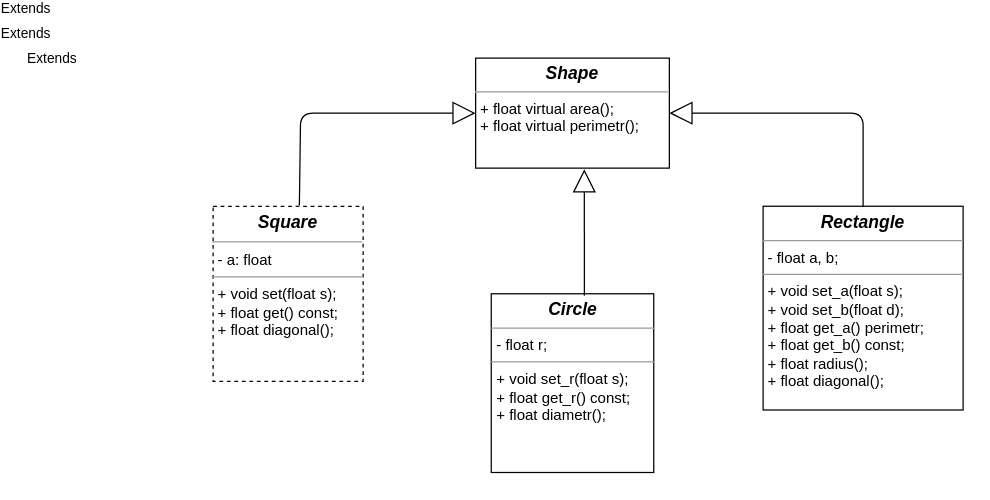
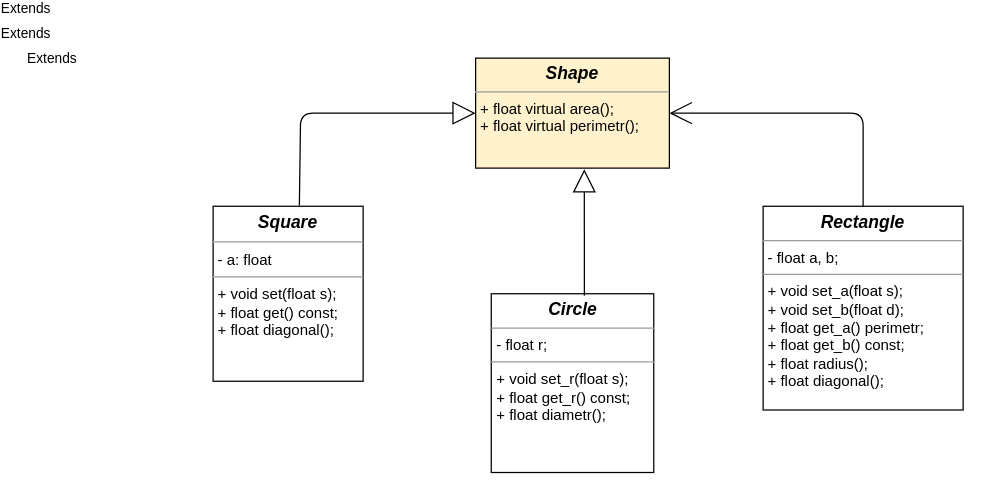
node "Shape + float virtual area(); + float virtual perimetr();": fillcolor #ffffff -> #fff2cc
edge "Rectangle - float a, b; + void set_a(float s); + void set_b(float d); + float get_a() perimetr; + float get_b() const; + float radius(); + float diagonal();" -> "Shape + float virtual area(); + float virtual perimetr();": arrowhead block -> open
node "Square - a: float + void set(float s); + float get() const; + float diagonal();": style dashed -> solid
